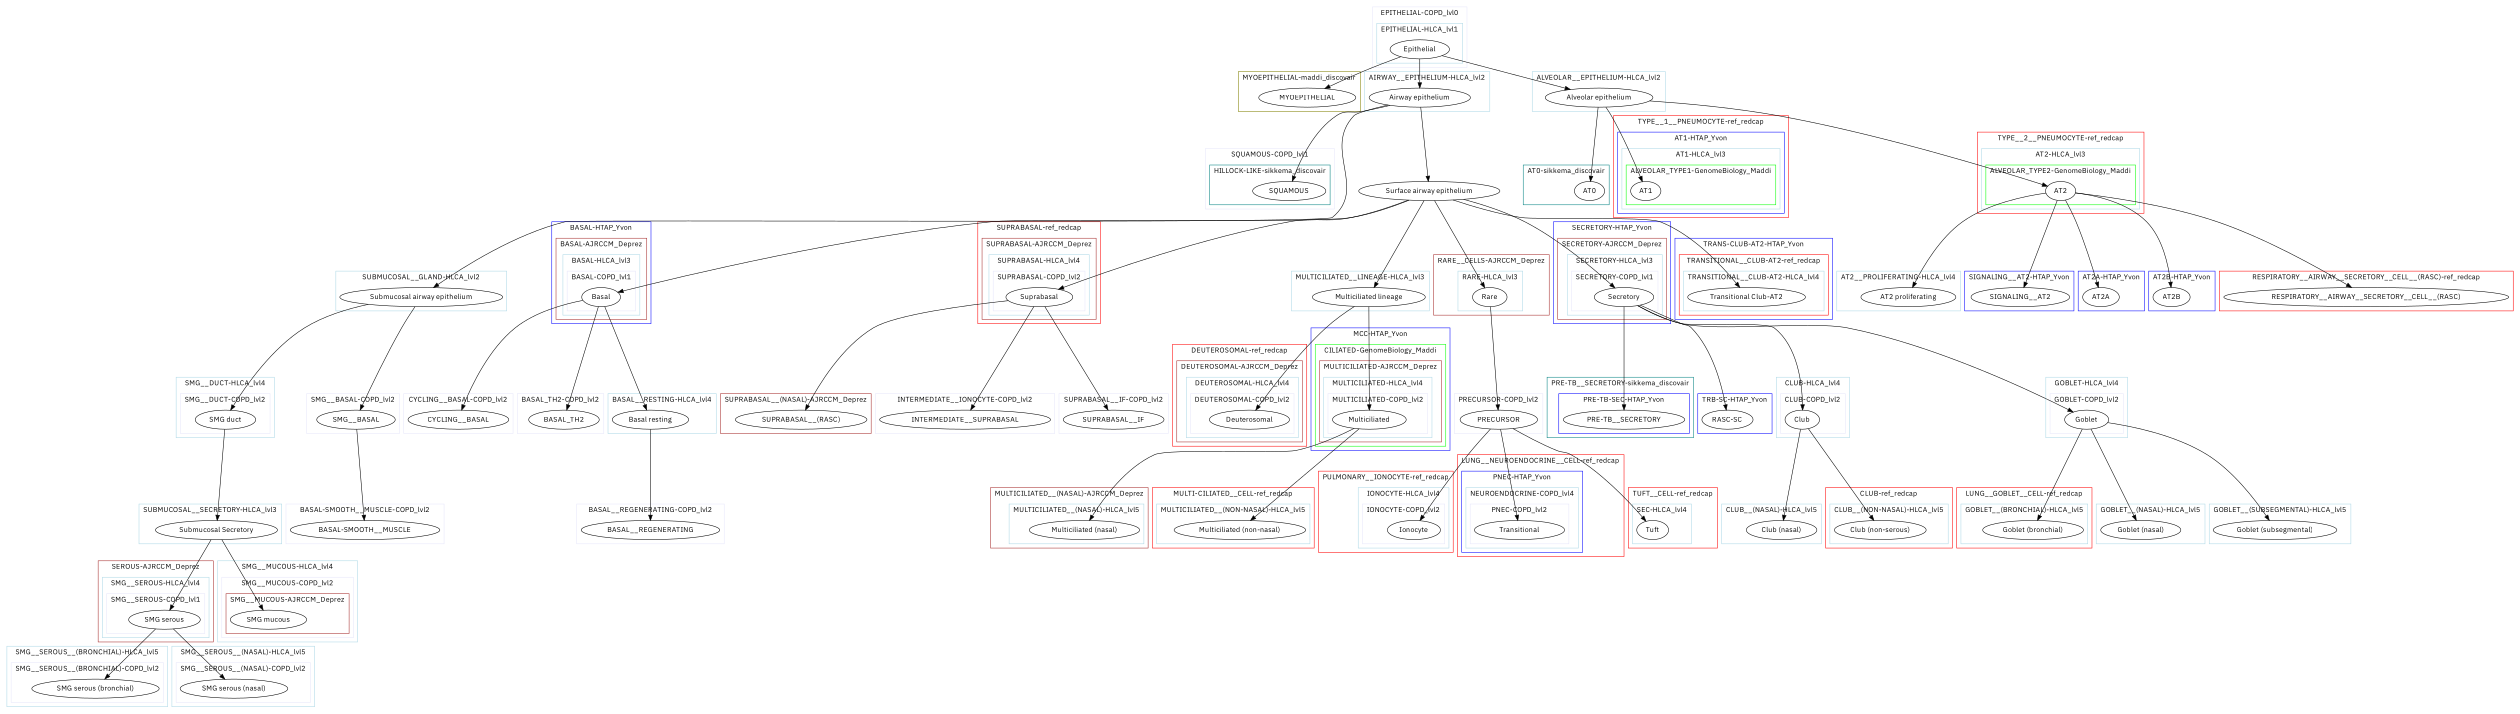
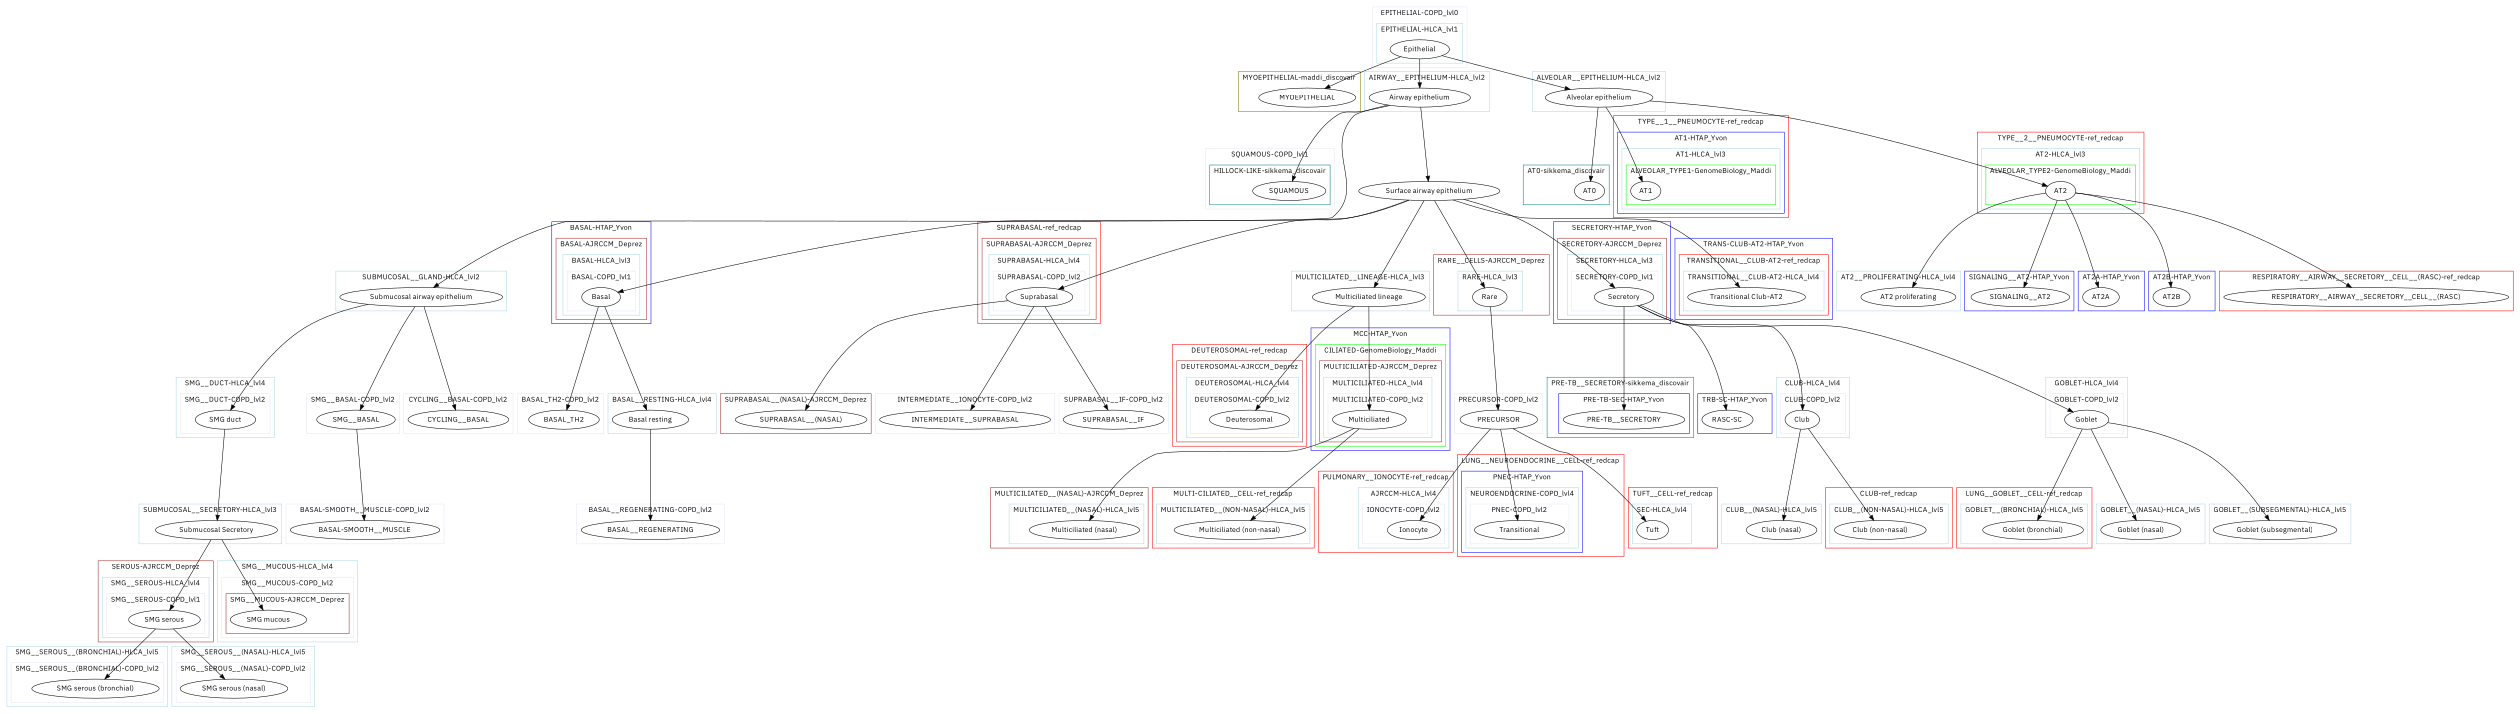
edge "Basal" -> "CYCLING__BASAL": now "Submucosal airway epithelium" -> "CYCLING__BASAL"
node "SUPRABASAL__(RASC)": label "SUPRABASAL__(RASC)" -> "SUPRABASAL__(NASAL)"
cluster "IONOCYTE-HLCA_lvl4": label "IONOCYTE-HLCA_lvl4" -> "AJRCCM-HLCA_lvl4"
node "Club (non-serous)": label "Club (non-serous)" -> "Club (non-nasal)"
